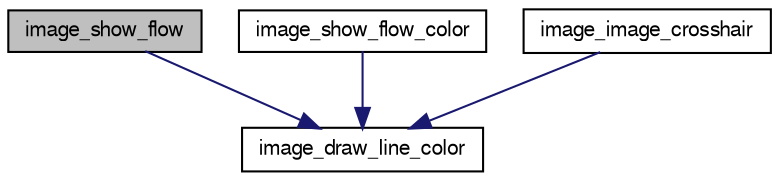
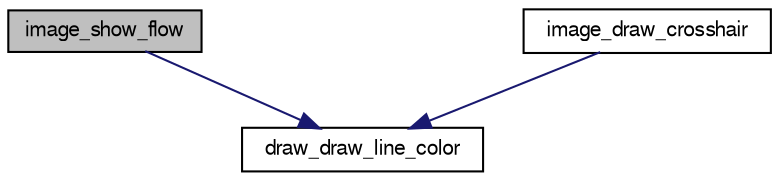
node "image_show_flow_color": removed
node "image_image_crosshair": label "image_image_crosshair" -> "image_draw_crosshair"
node "image_draw_line_color": label "image_draw_line_color" -> "draw_draw_line_color"
